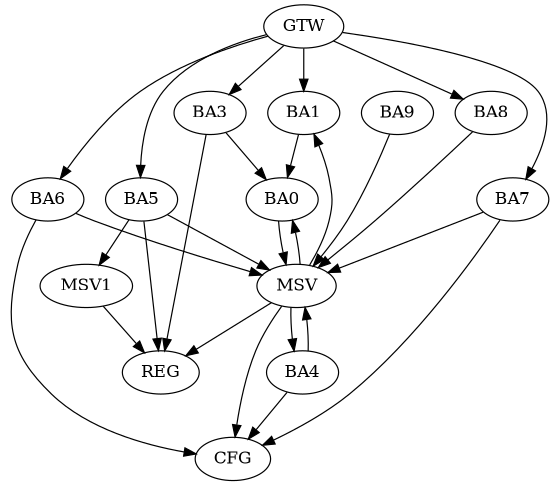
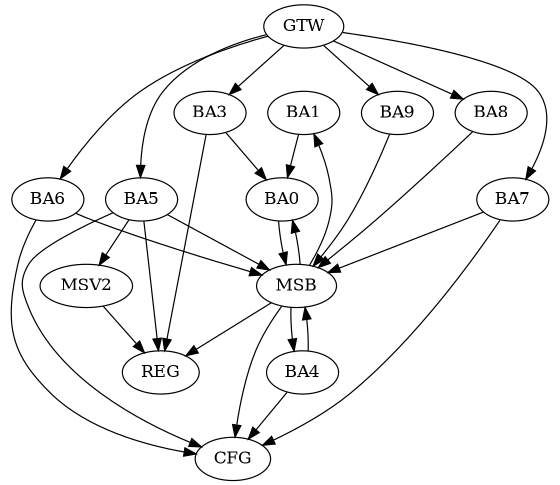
edge "GTW" -> "BA1": now "GTW" -> "BA9"
node "MSV1": label "MSV1" -> "MSV2"
node "MSV": label "MSV" -> "MSB"
edge "BA5" -> "CFG": added
